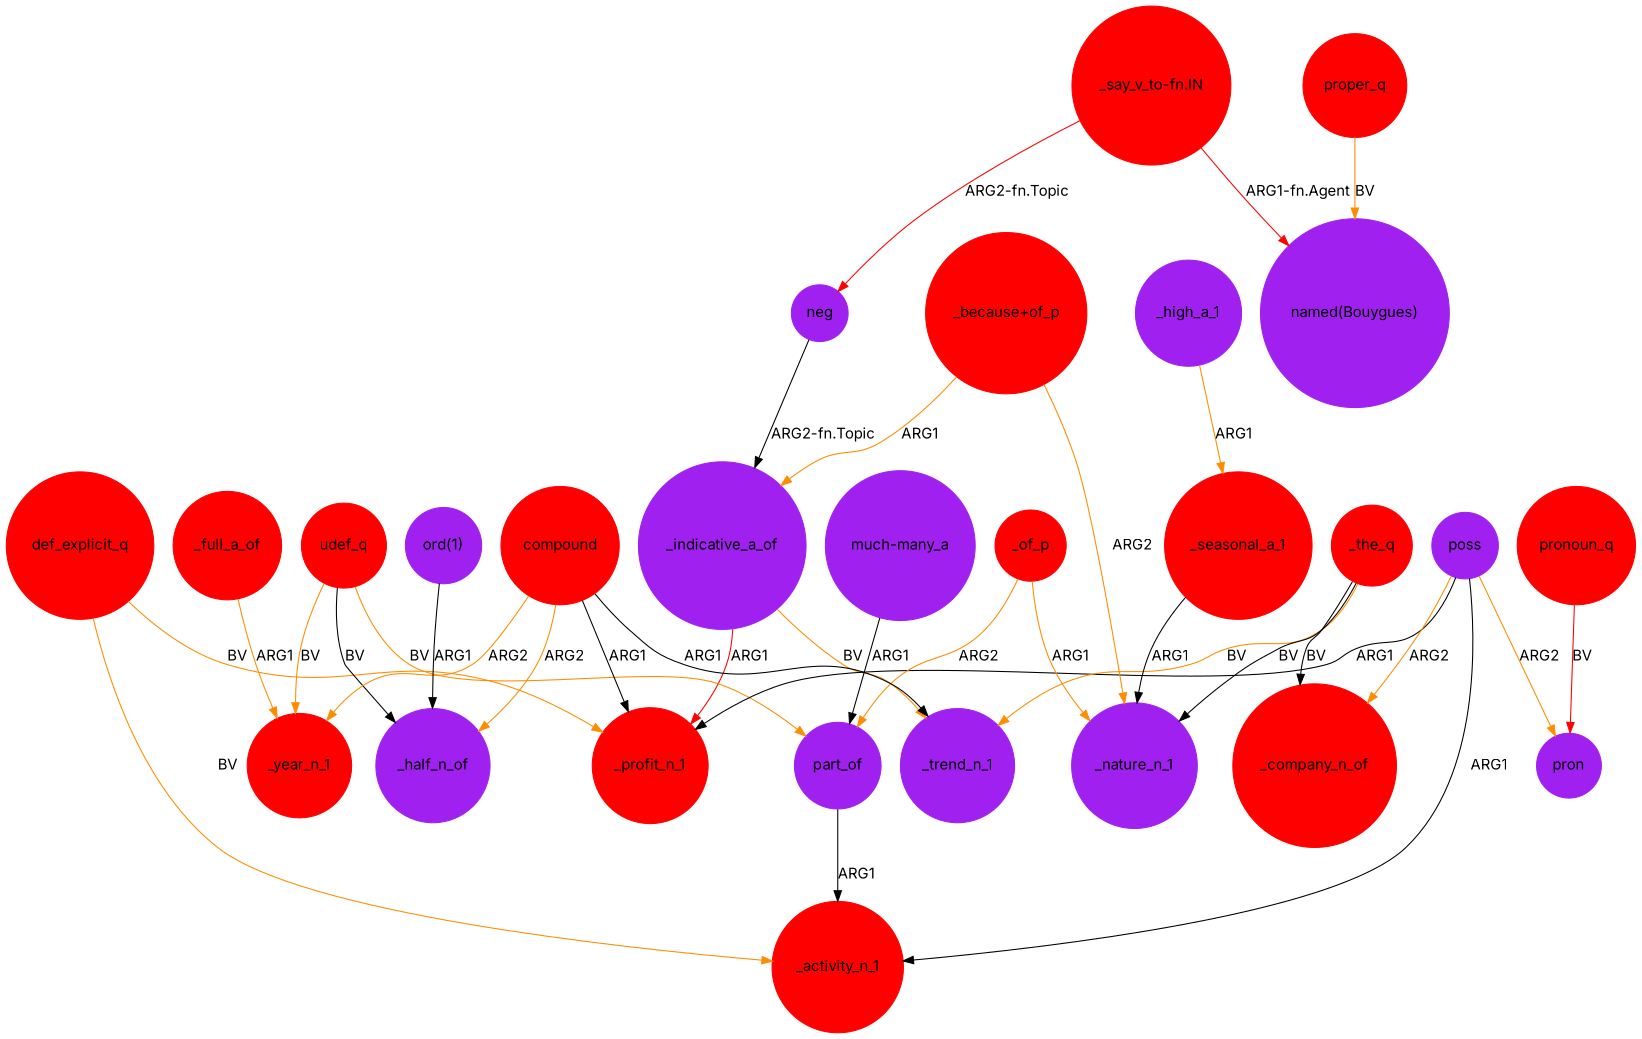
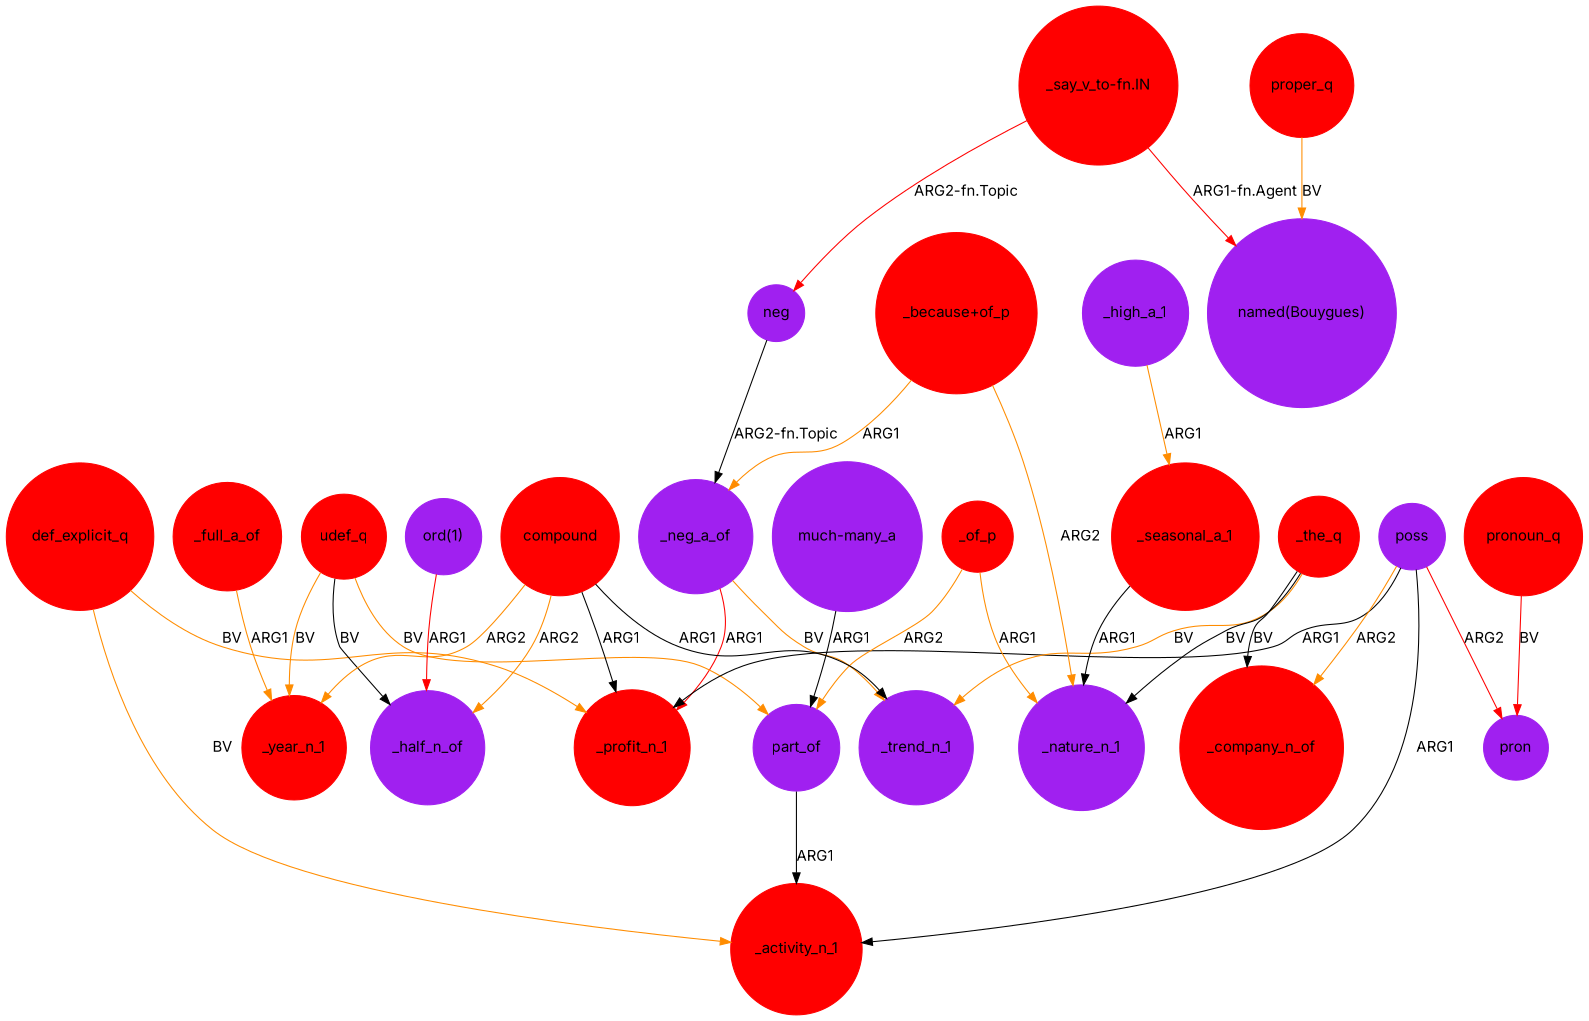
node "_indicative_a_of": label "_indicative_a_of" -> "_neg_a_of"
edge "ord(1)" -> "_half_n_of": color black -> red
edge "poss" -> "pron": color darkorange -> red
